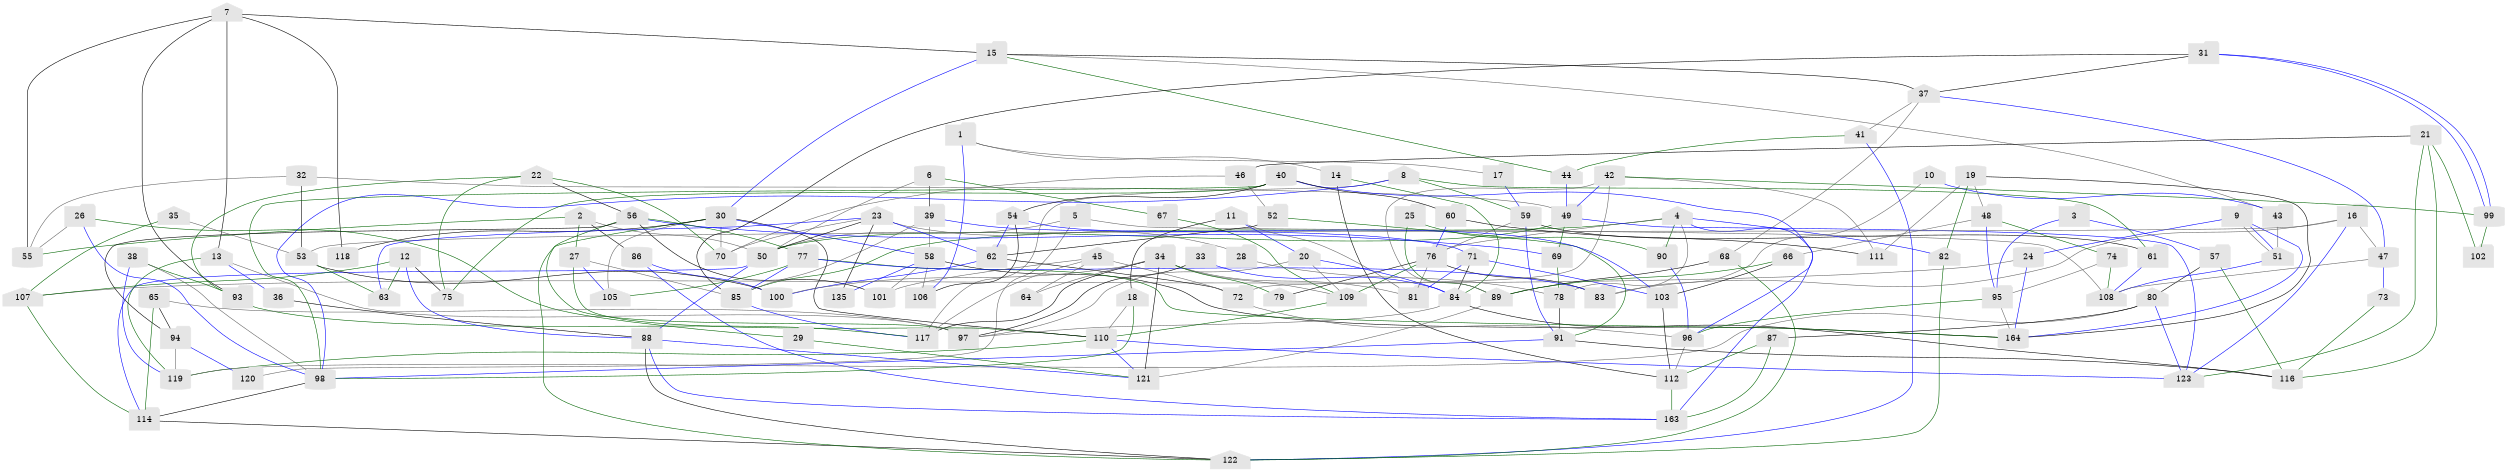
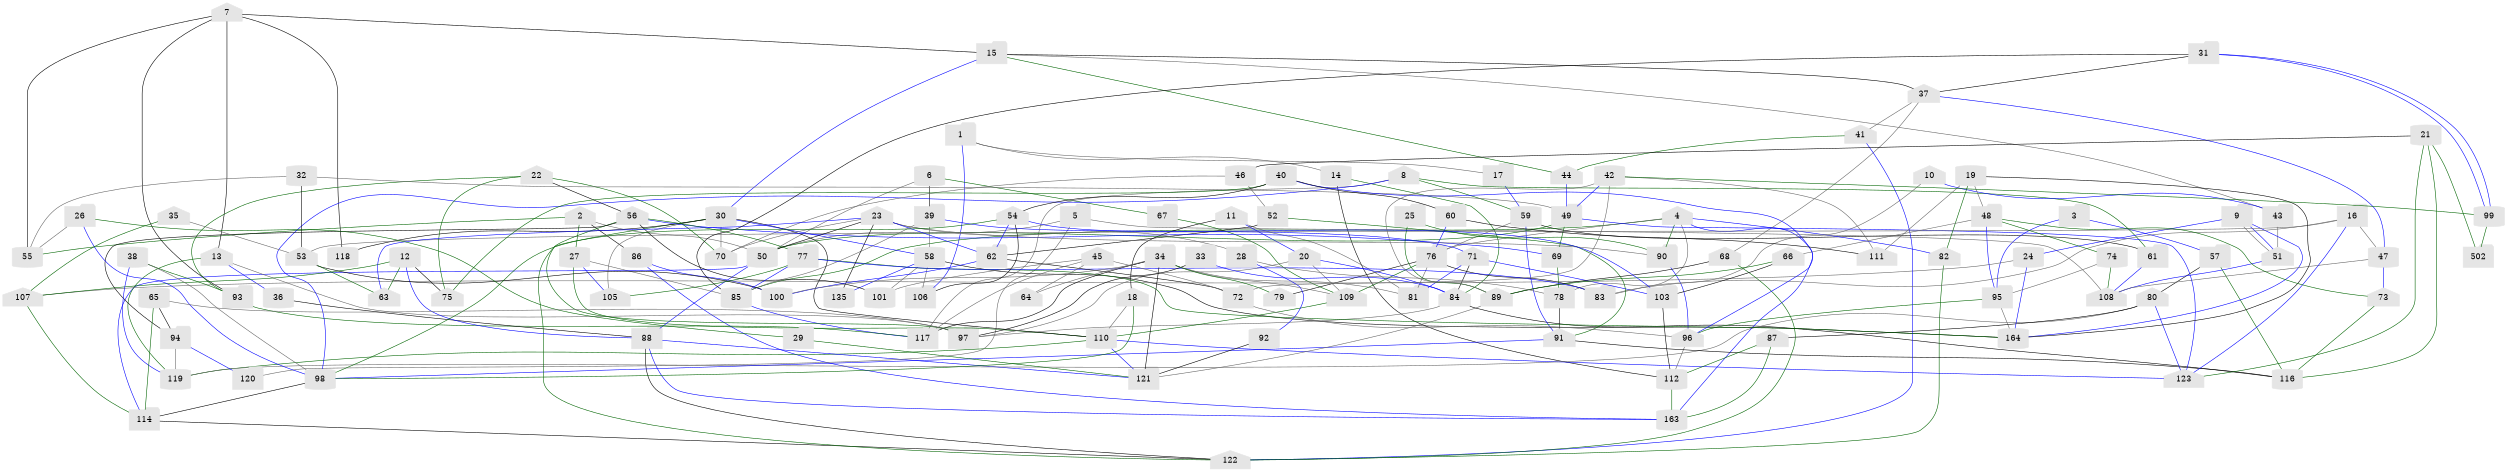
edge "40" -- "98": now "54" -- "98"
edge "48" -- "73": added
edge "23" -- "90": added
node "102": label "102" -> "502"
node "92": added
